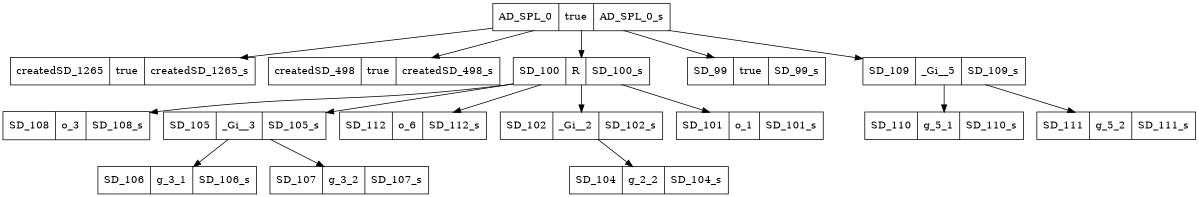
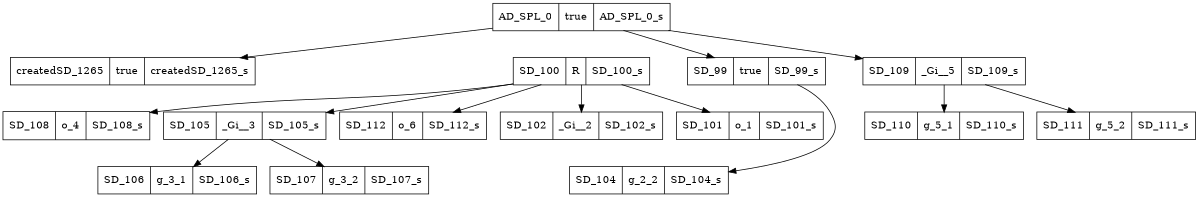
edge "AD_SPL_0" -> "SD_100": removed
node "createdSD_498": removed
node "SD_108": text "o_3" -> "o_4"
edge "SD_102" -> "SD_104": now "SD_99" -> "SD_104"
